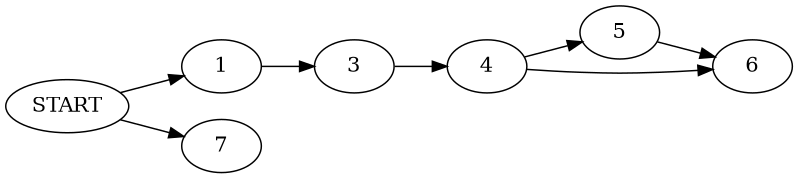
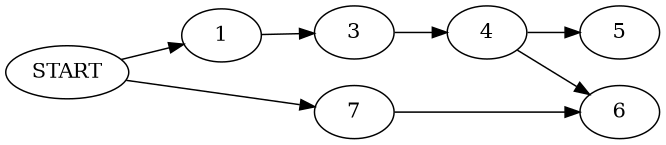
edge "5" -> "6": now "7" -> "6"
